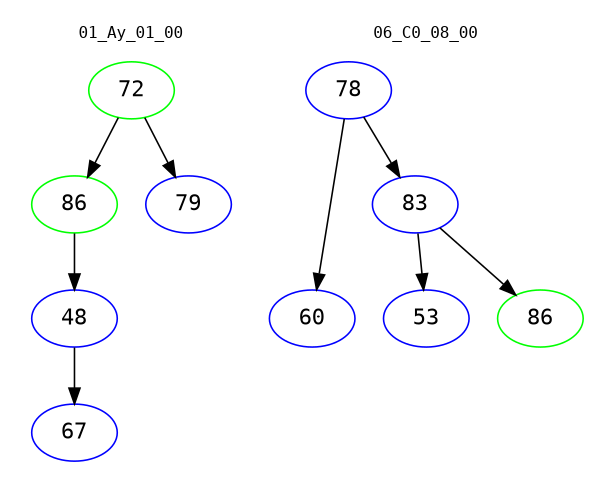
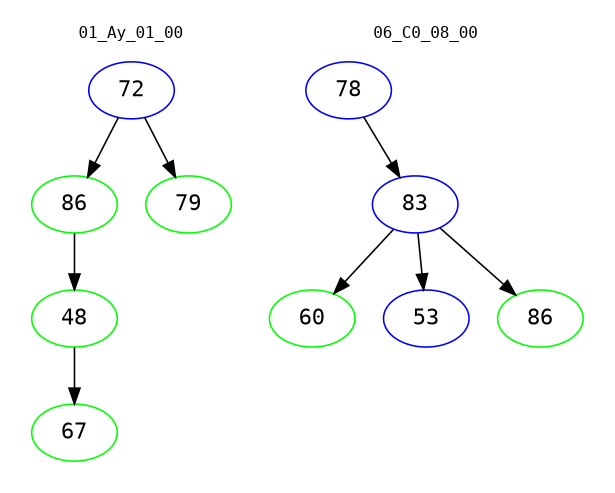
node "72": color green -> blue
edge "78" -> "60": now "83" -> "60"
node "79": color blue -> green
node "48": color blue -> green
node "60": color blue -> green
node "67": color blue -> green
